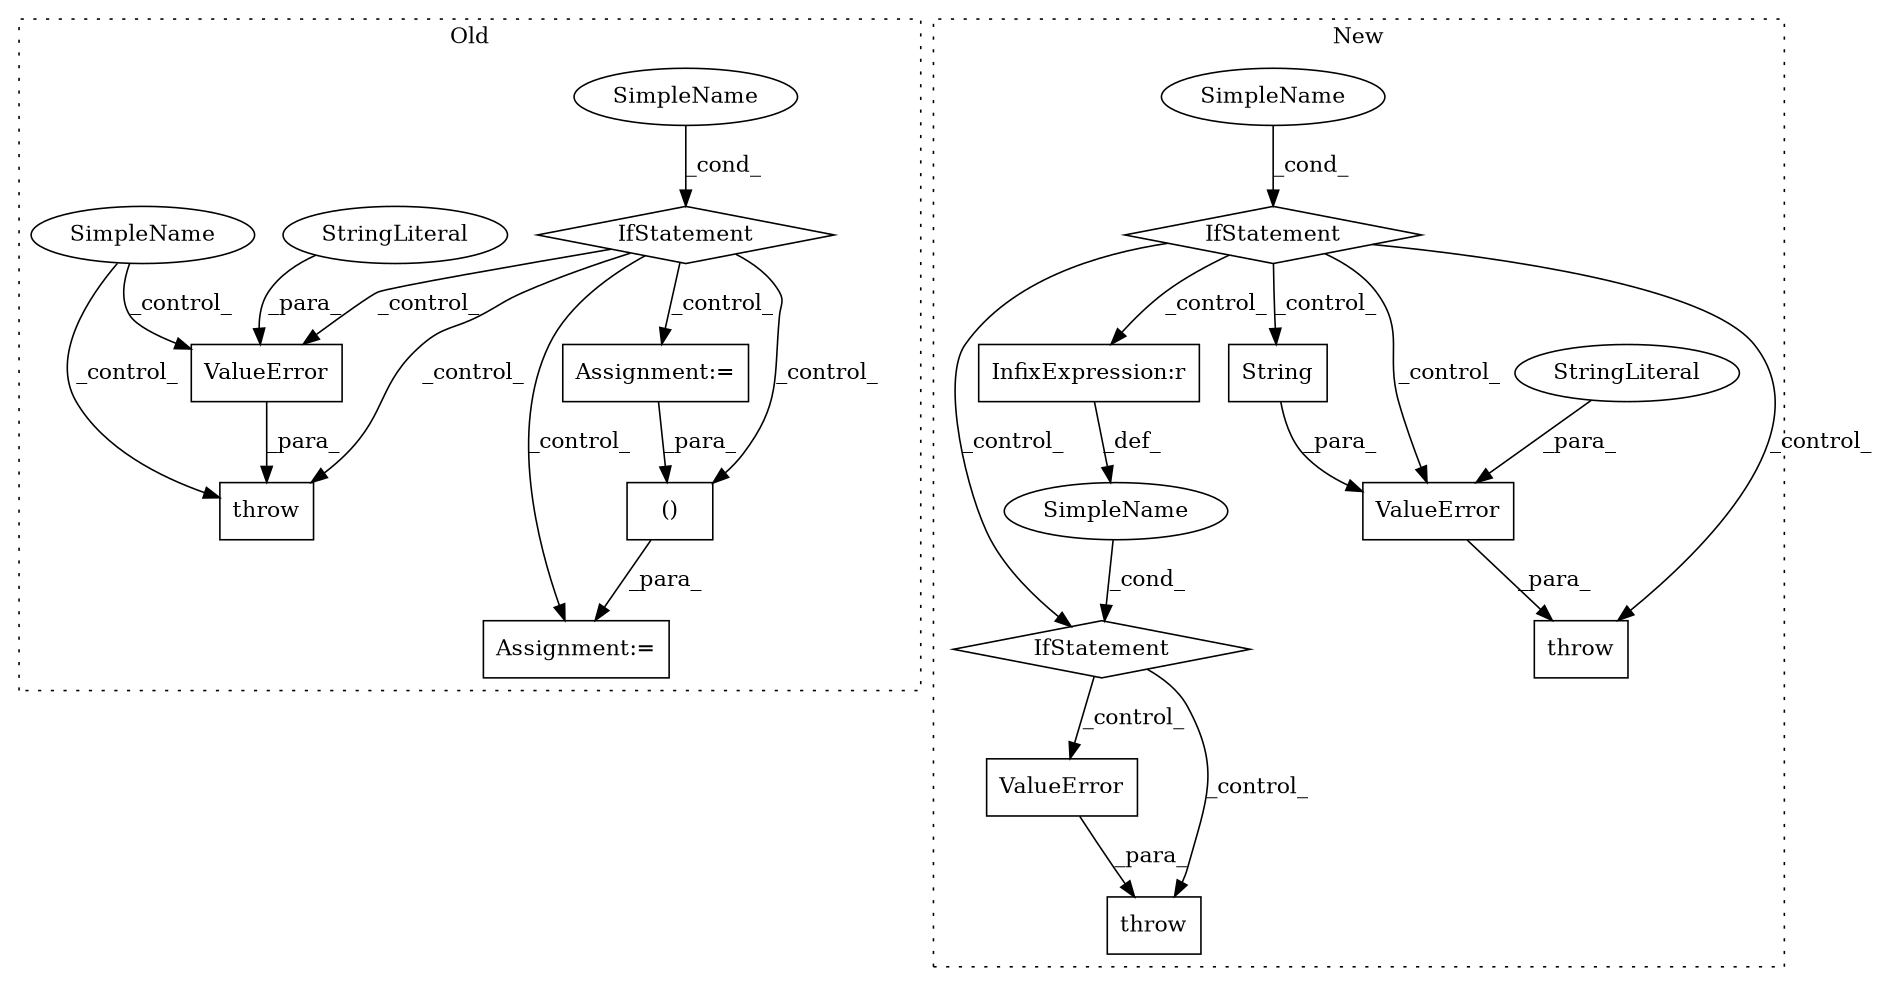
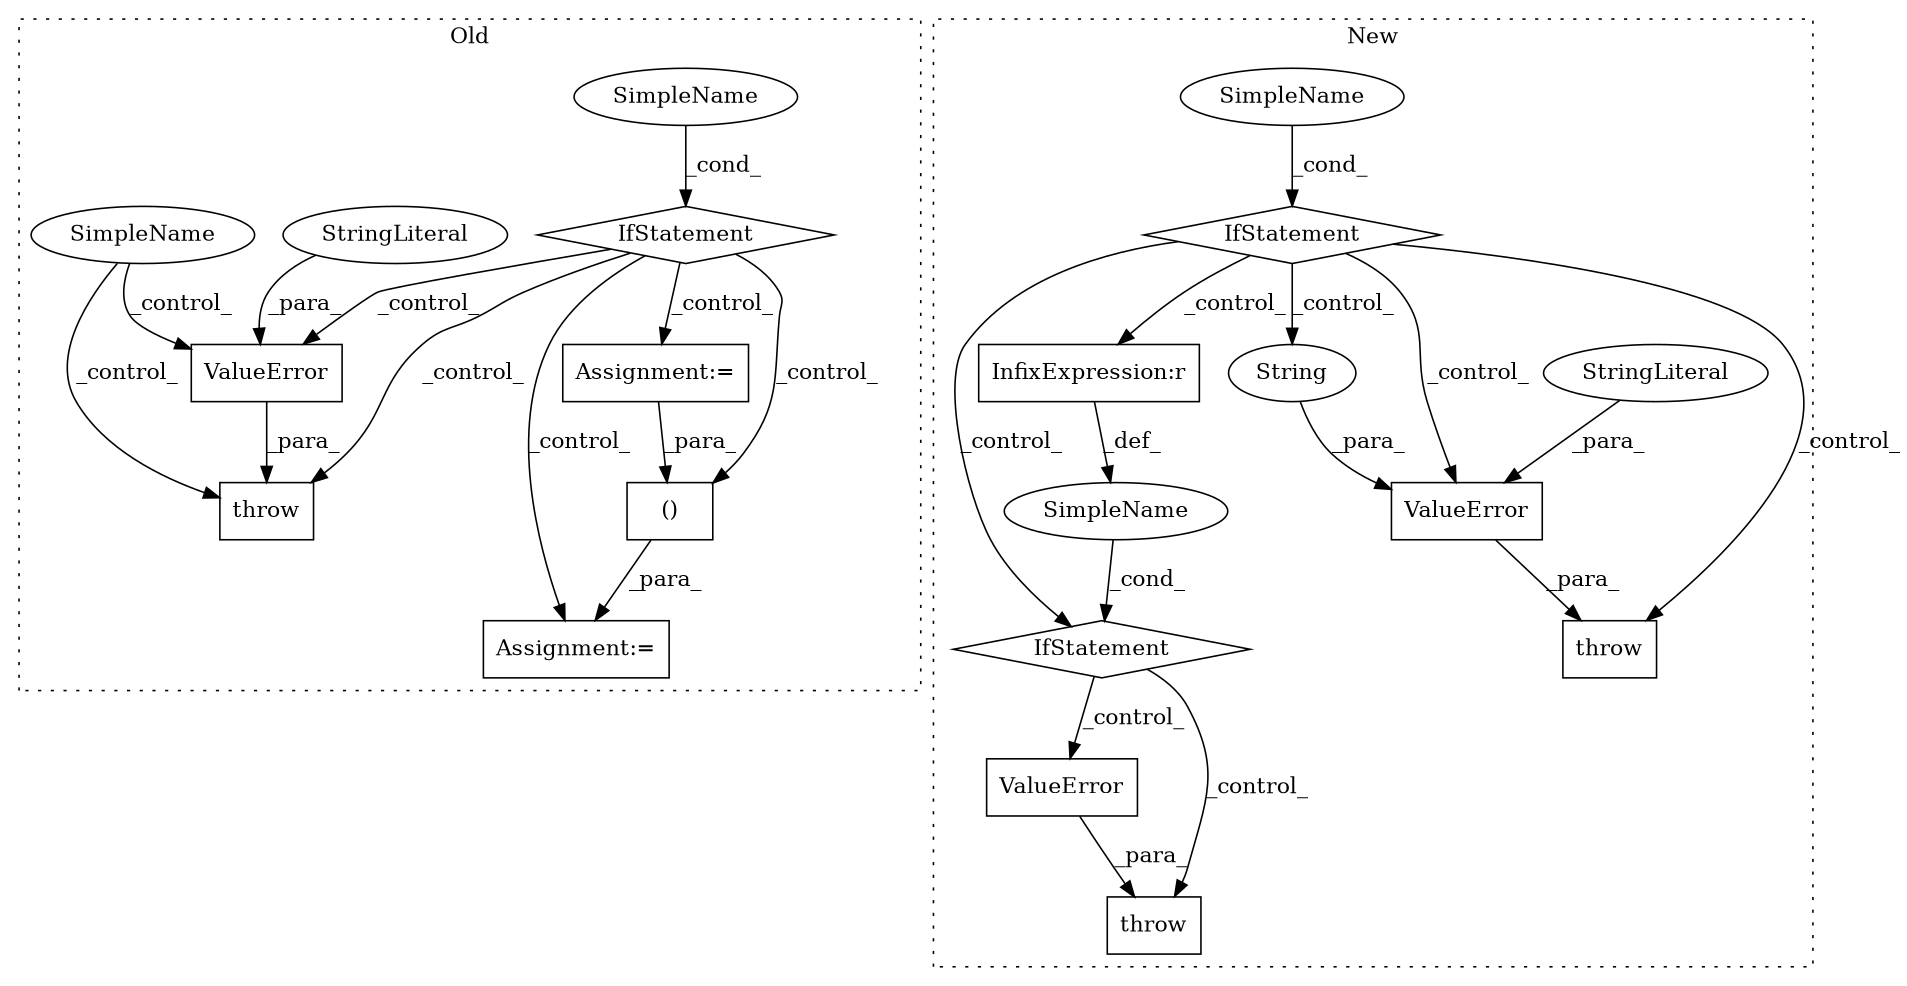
node "String": shape box -> ellipse
